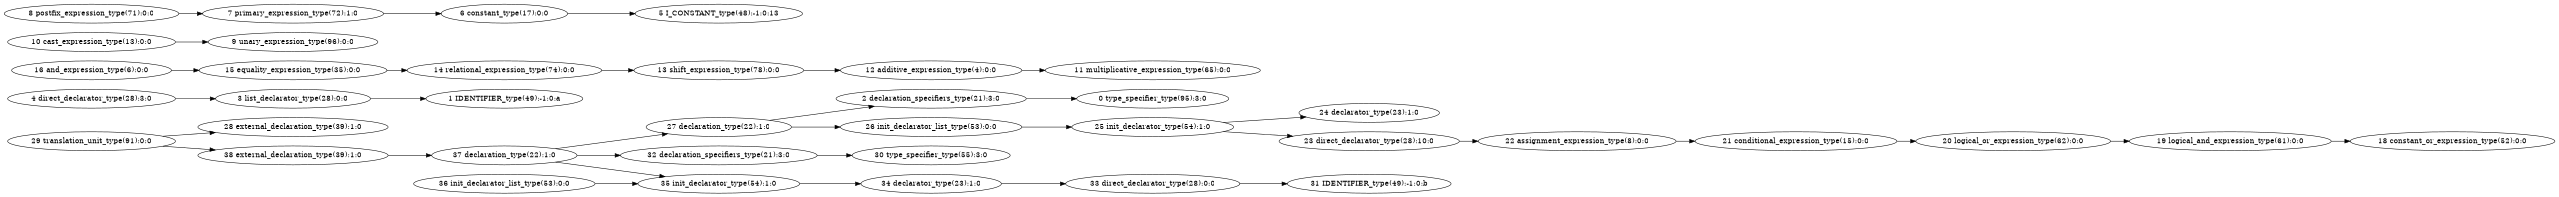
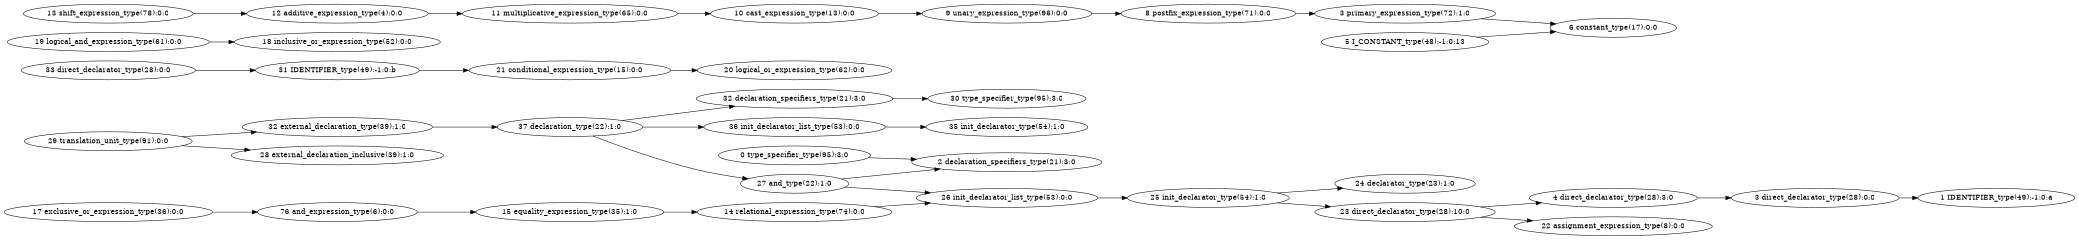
node "7 primary_expression_type(72):1:0": label "7 primary_expression_type(72):1:0" -> "3 primary_expression_type(72):1:0"
edge "6 constant_type(17):0:0" -> "5 I_CONSTANT_type(48):-1:0:13": reversed
edge "11 multiplicative_expression_type(65):0:0" -> "10 cast_expression_type(13):0:0": added
edge "9 unary_expression_type(96):0:0" -> "8 postfix_expression_type(71):0:0": added
node "16 and_expression_type(6):0:0": label "16 and_expression_type(6):0:0" -> "76 and_expression_type(6):0:0"
node "15 equality_expression_type(35):0:0": label "15 equality_expression_type(35):0:0" -> "15 equality_expression_type(35):1:0"
edge "14 relational_expression_type(74):0:0" -> "13 shift_expression_type(78):0:0": now "14 relational_expression_type(74):0:0" -> "26 init_declarator_list_type(53):0:0"
node "3 list_declarator_type(28):0:0": label "3 list_declarator_type(28):0:0" -> "3 direct_declarator_type(28):0:0"
edge "2 declaration_specifiers_type(21):3:0" -> "0 type_specifier_type(95):3:0": reversed
node "28 external_declaration_type(39):1:0": label "28 external_declaration_type(39):1:0" -> "28 external_declaration_inclusive(39):1:0"
node "27 declaration_type(22):1:0": label "27 declaration_type(22):1:0" -> "27 and_type(22):1:0"
edge "22 assignment_expression_type(8):0:0" -> "21 conditional_expression_type(15):0:0": now "31 IDENTIFIER_type(49):-1:0:b" -> "21 conditional_expression_type(15):0:0"
edge "20 logical_or_expression_type(62):0:0" -> "19 logical_and_expression_type(61):0:0": removed
node "18 constant_or_expression_type(52):0:0": label "18 constant_or_expression_type(52):0:0" -> "18 inclusive_or_expression_type(52):0:0"
node "38 external_declaration_type(39):1:0": label "38 external_declaration_type(39):1:0" -> "32 external_declaration_type(39):1:0"
node "30 type_specifier_type(55):3:0": label "30 type_specifier_type(55):3:0" -> "30 type_specifier_type(95):3:0"
edge "37 declaration_type(22):1:0" -> "35 init_declarator_type(54):1:0": now "37 declaration_type(22):1:0" -> "36 init_declarator_list_type(53):0:0"
node "34 declarator_type(23):1:0": removed
edge "23 direct_declarator_type(28):10:0" -> "4 direct_declarator_type(28):3:0": added
node "17 exclusive_or_expression_type(36):0:0": added
